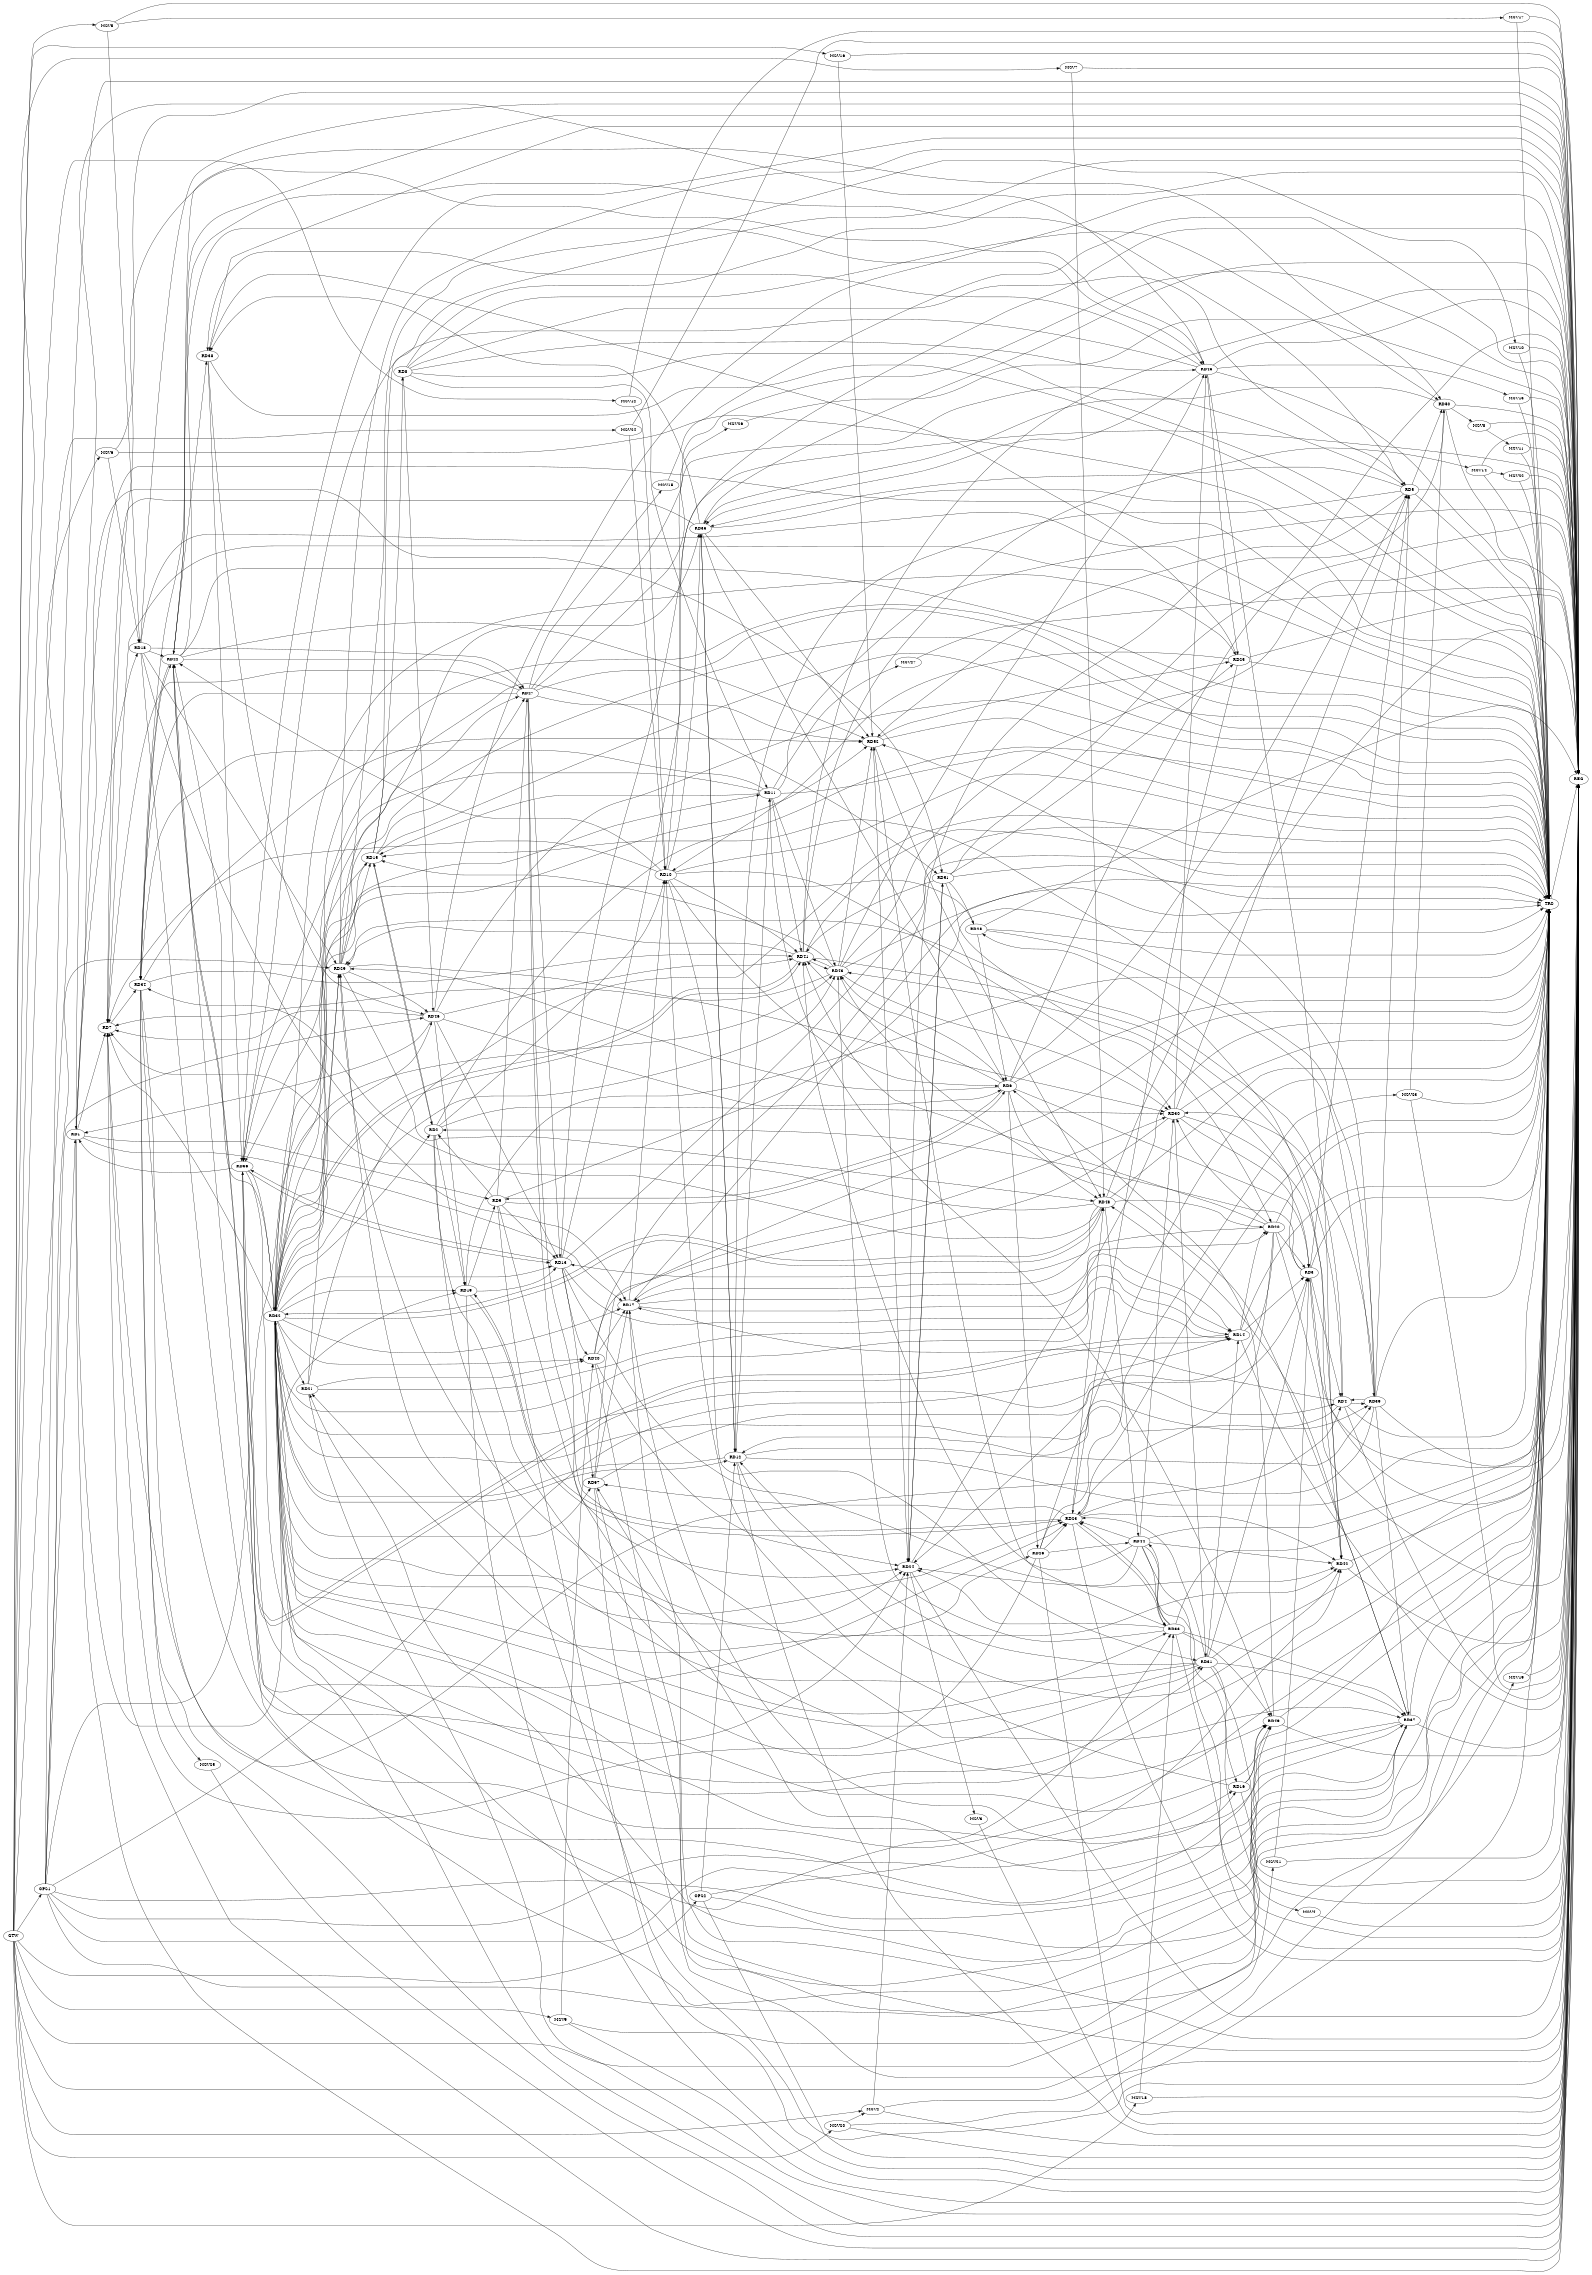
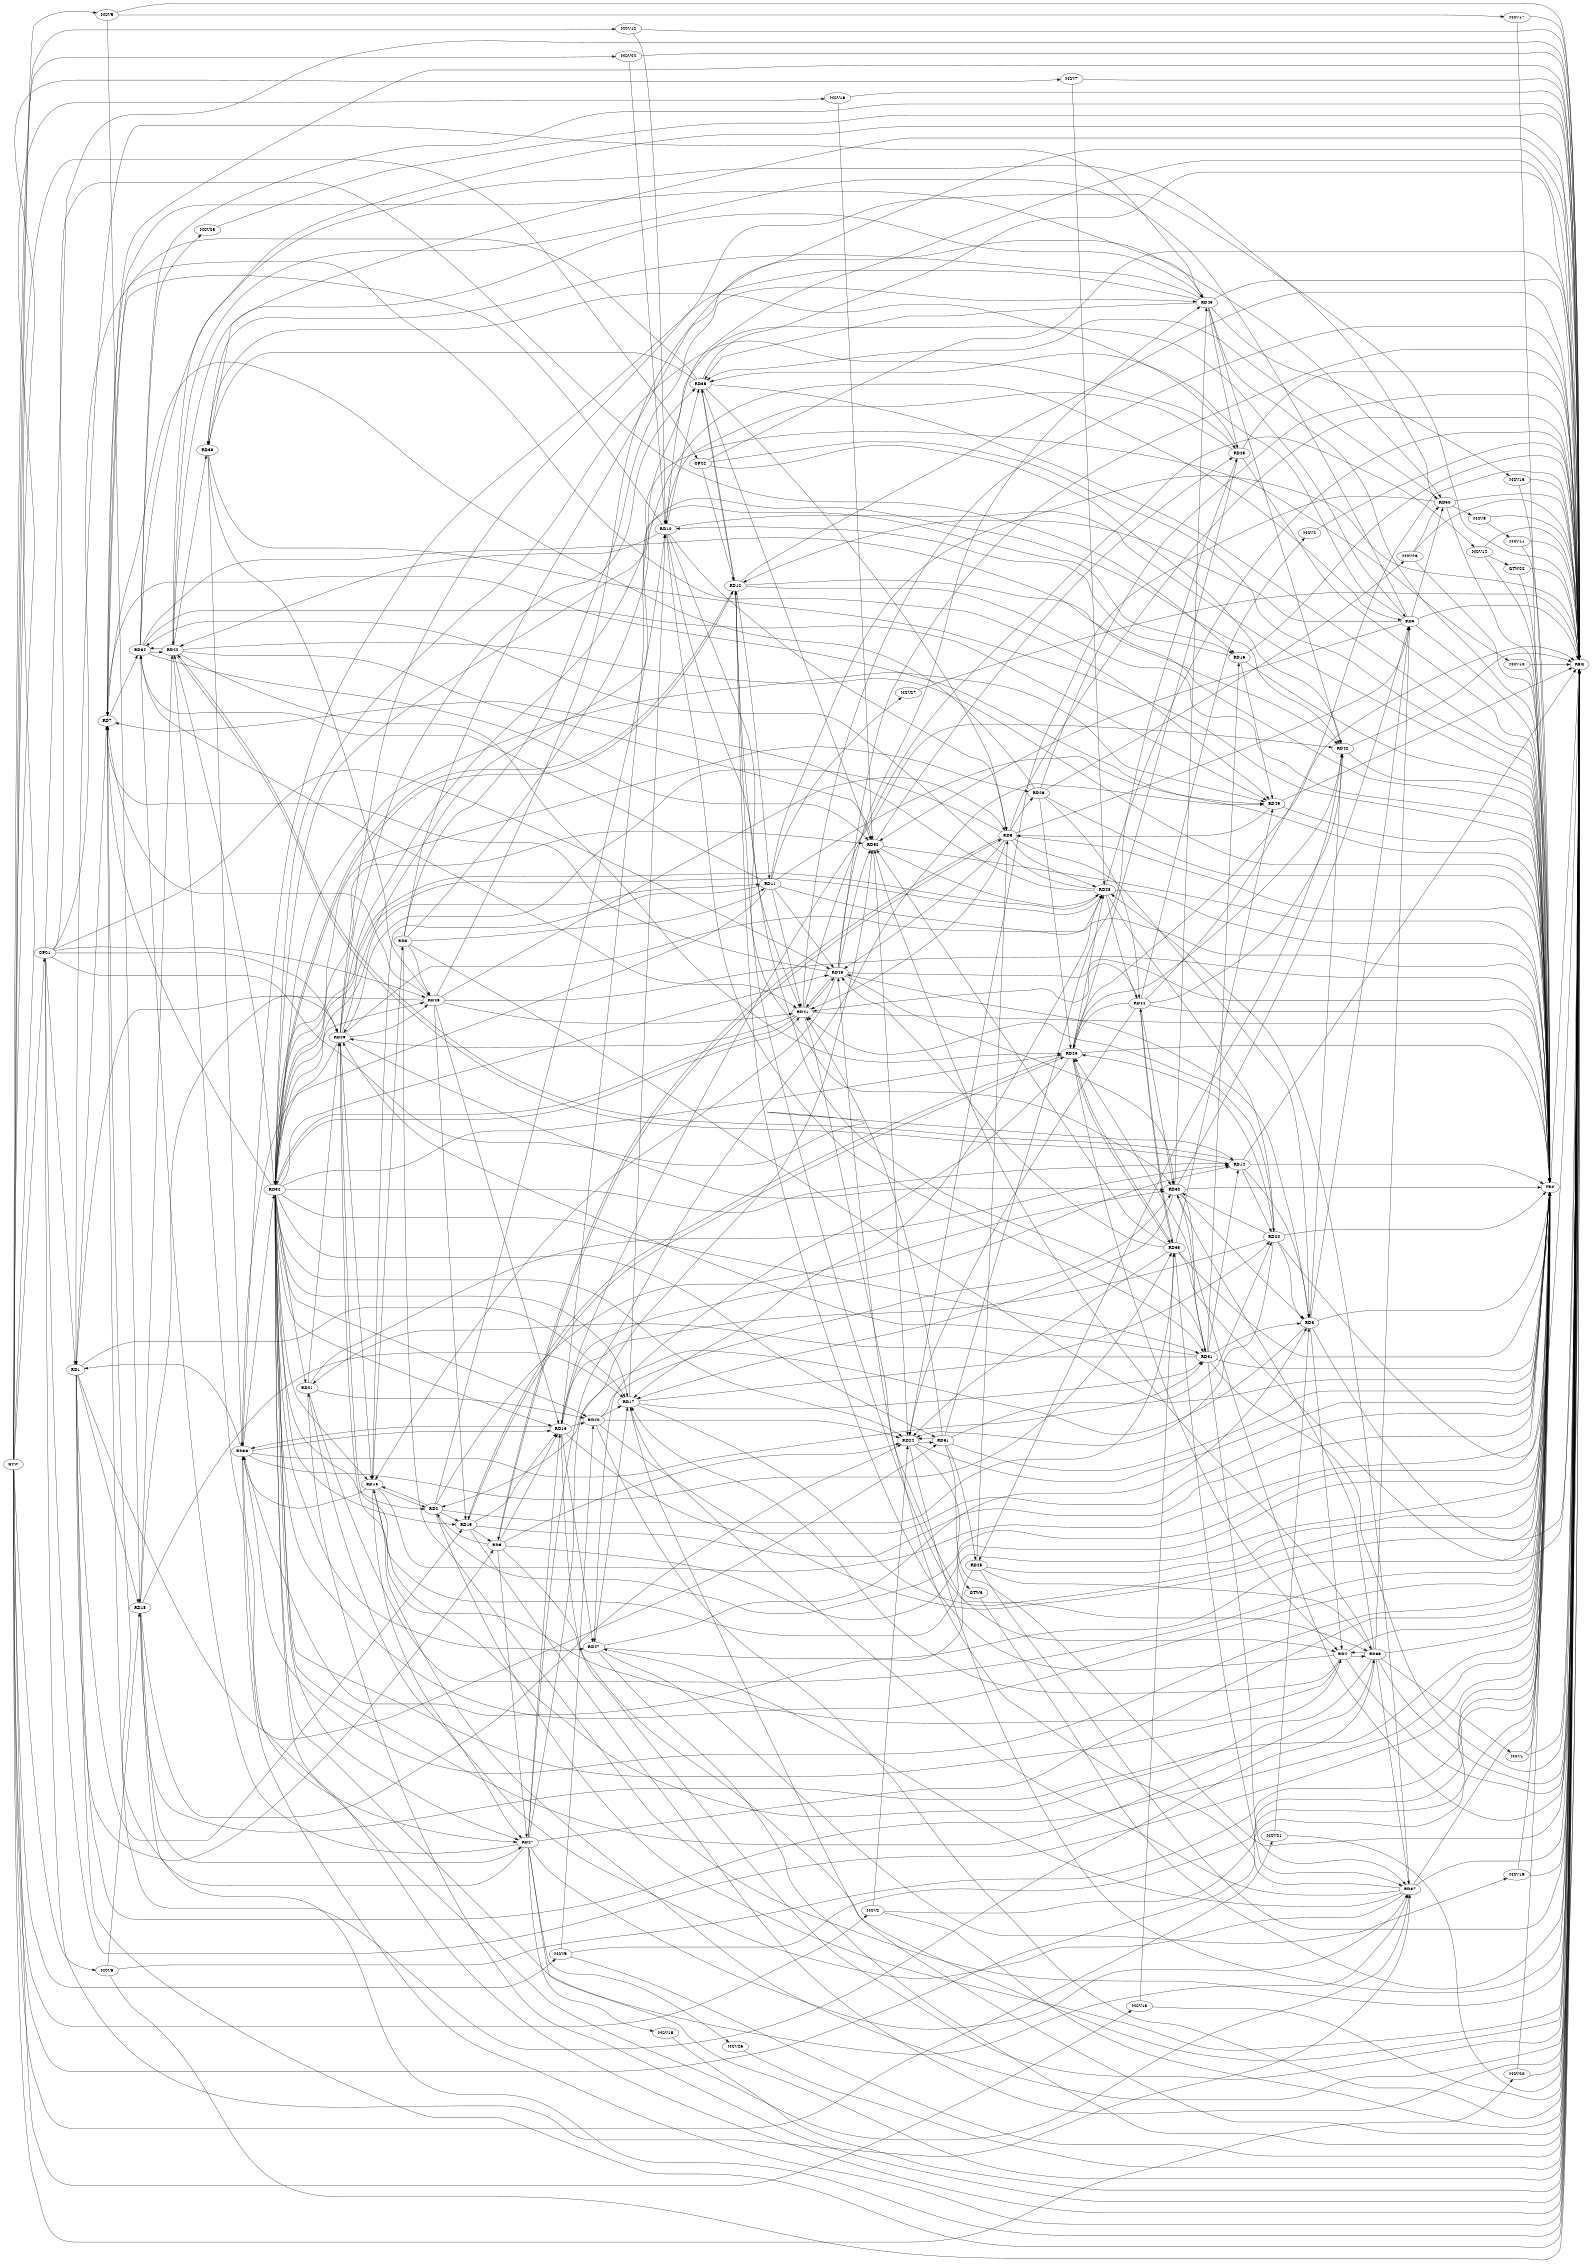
node "MSV22": label "MSV22" -> "GTW22"
edge "RD32" -> "RD29": reversed
edge "RD17" -> "RD14": now "RD17" -> "RD31"
node "RD97": label "RD97" -> "RD47"
node "MSV1": added
node "MSV3": label "MSV3" -> "GTW3"
edge "MSV20" -> "MSV2": removed
